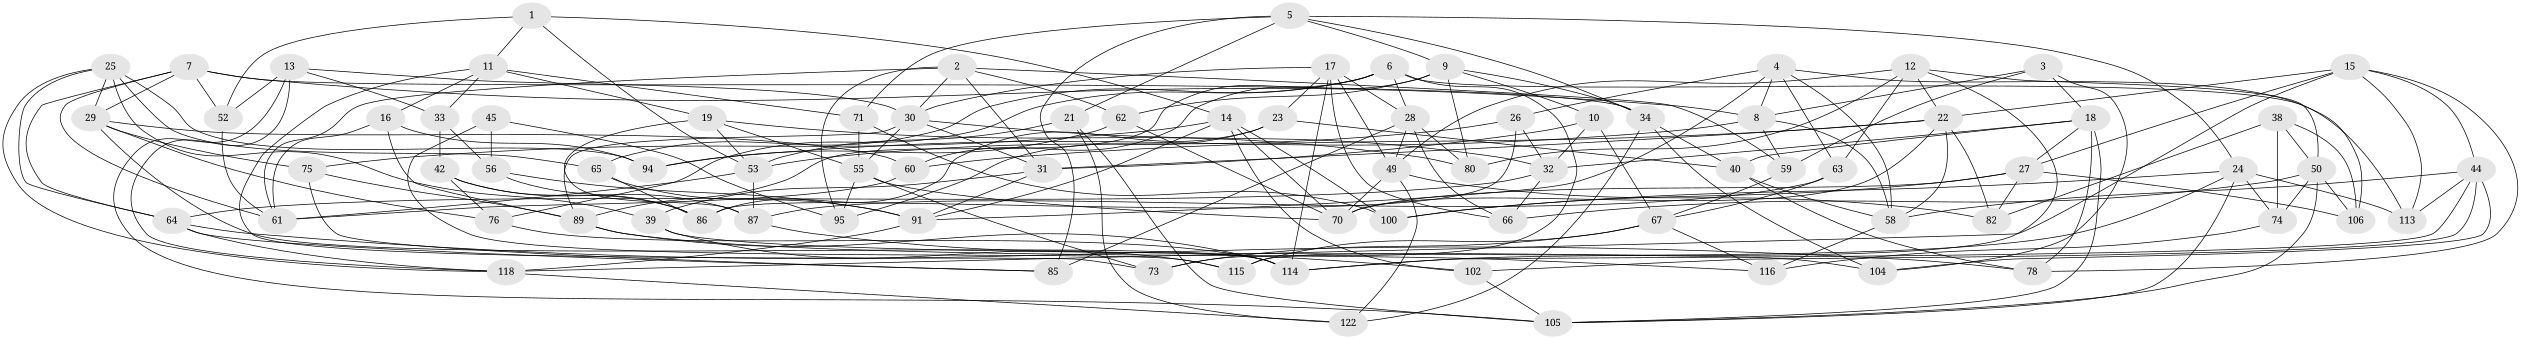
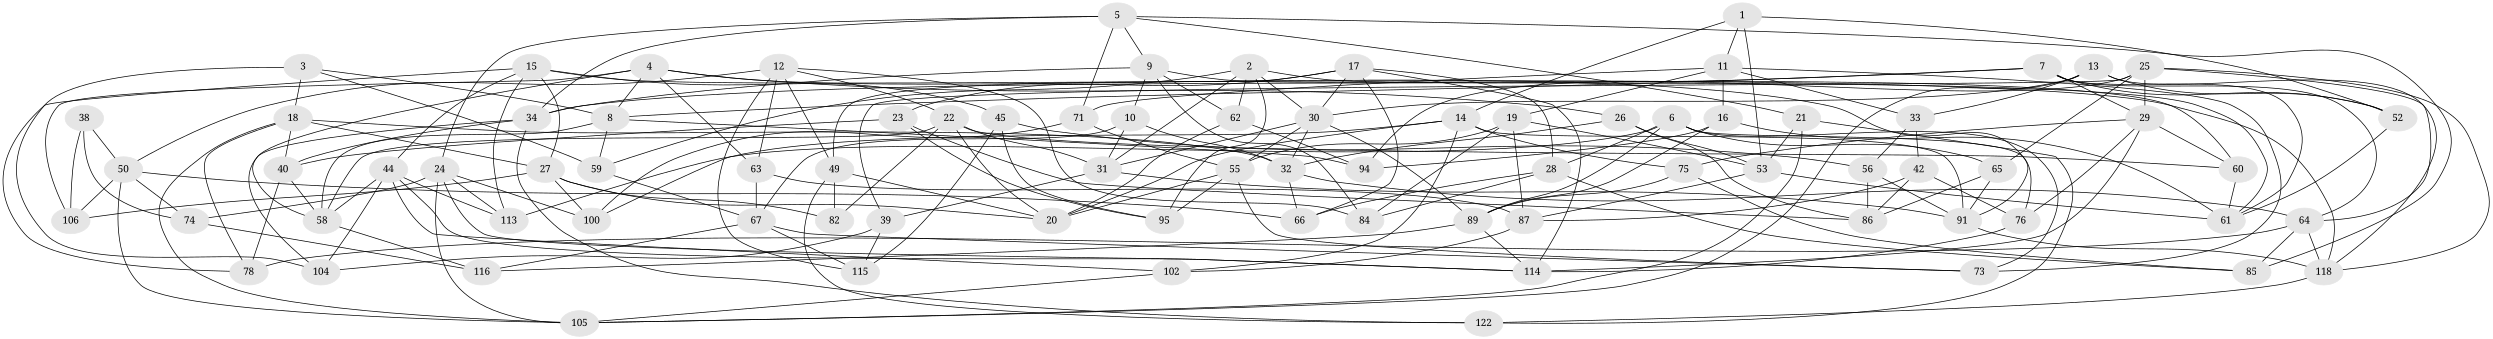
edge "15" -- "22": now "15" -- "45"
edge "28" -- "49": removed
edge "38" -- "82": removed
node "80": label "80" -> "84"
node "70": label "70" -> "20"
